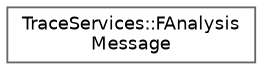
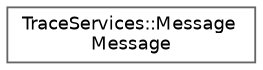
node "TraceServices::FAnalysis Message": label "TraceServices::FAnalysis Message" -> "TraceServices::Message Message"
